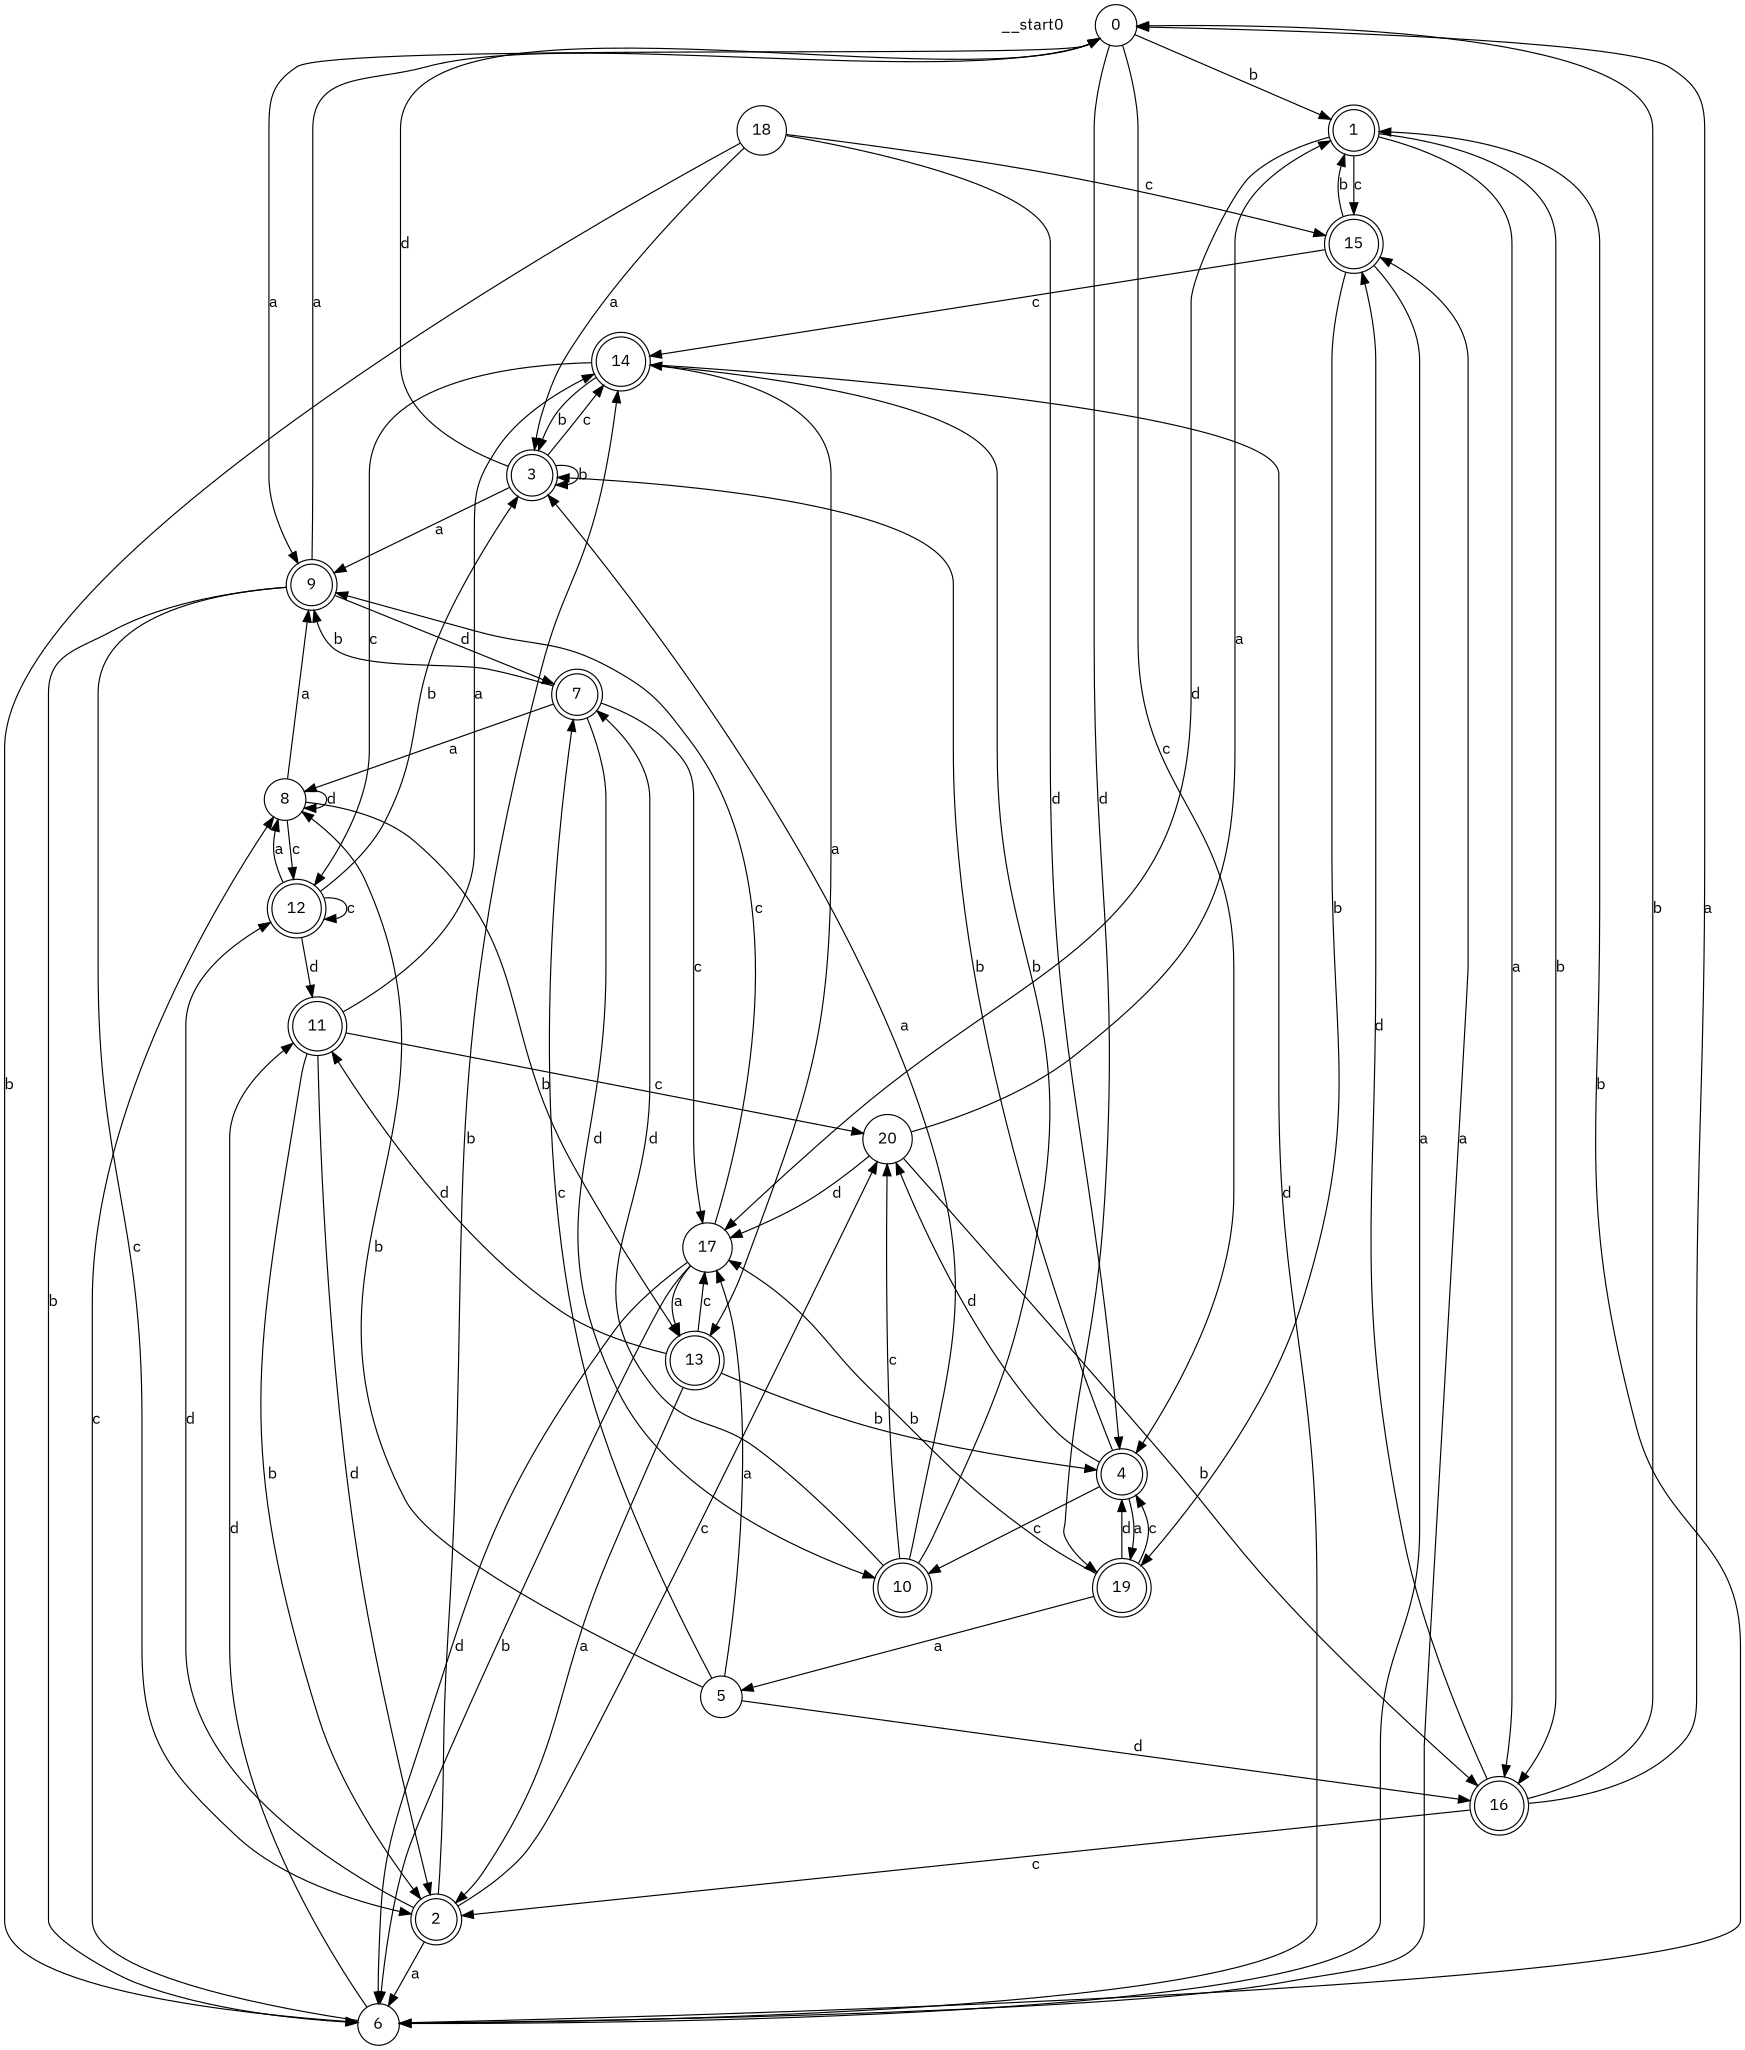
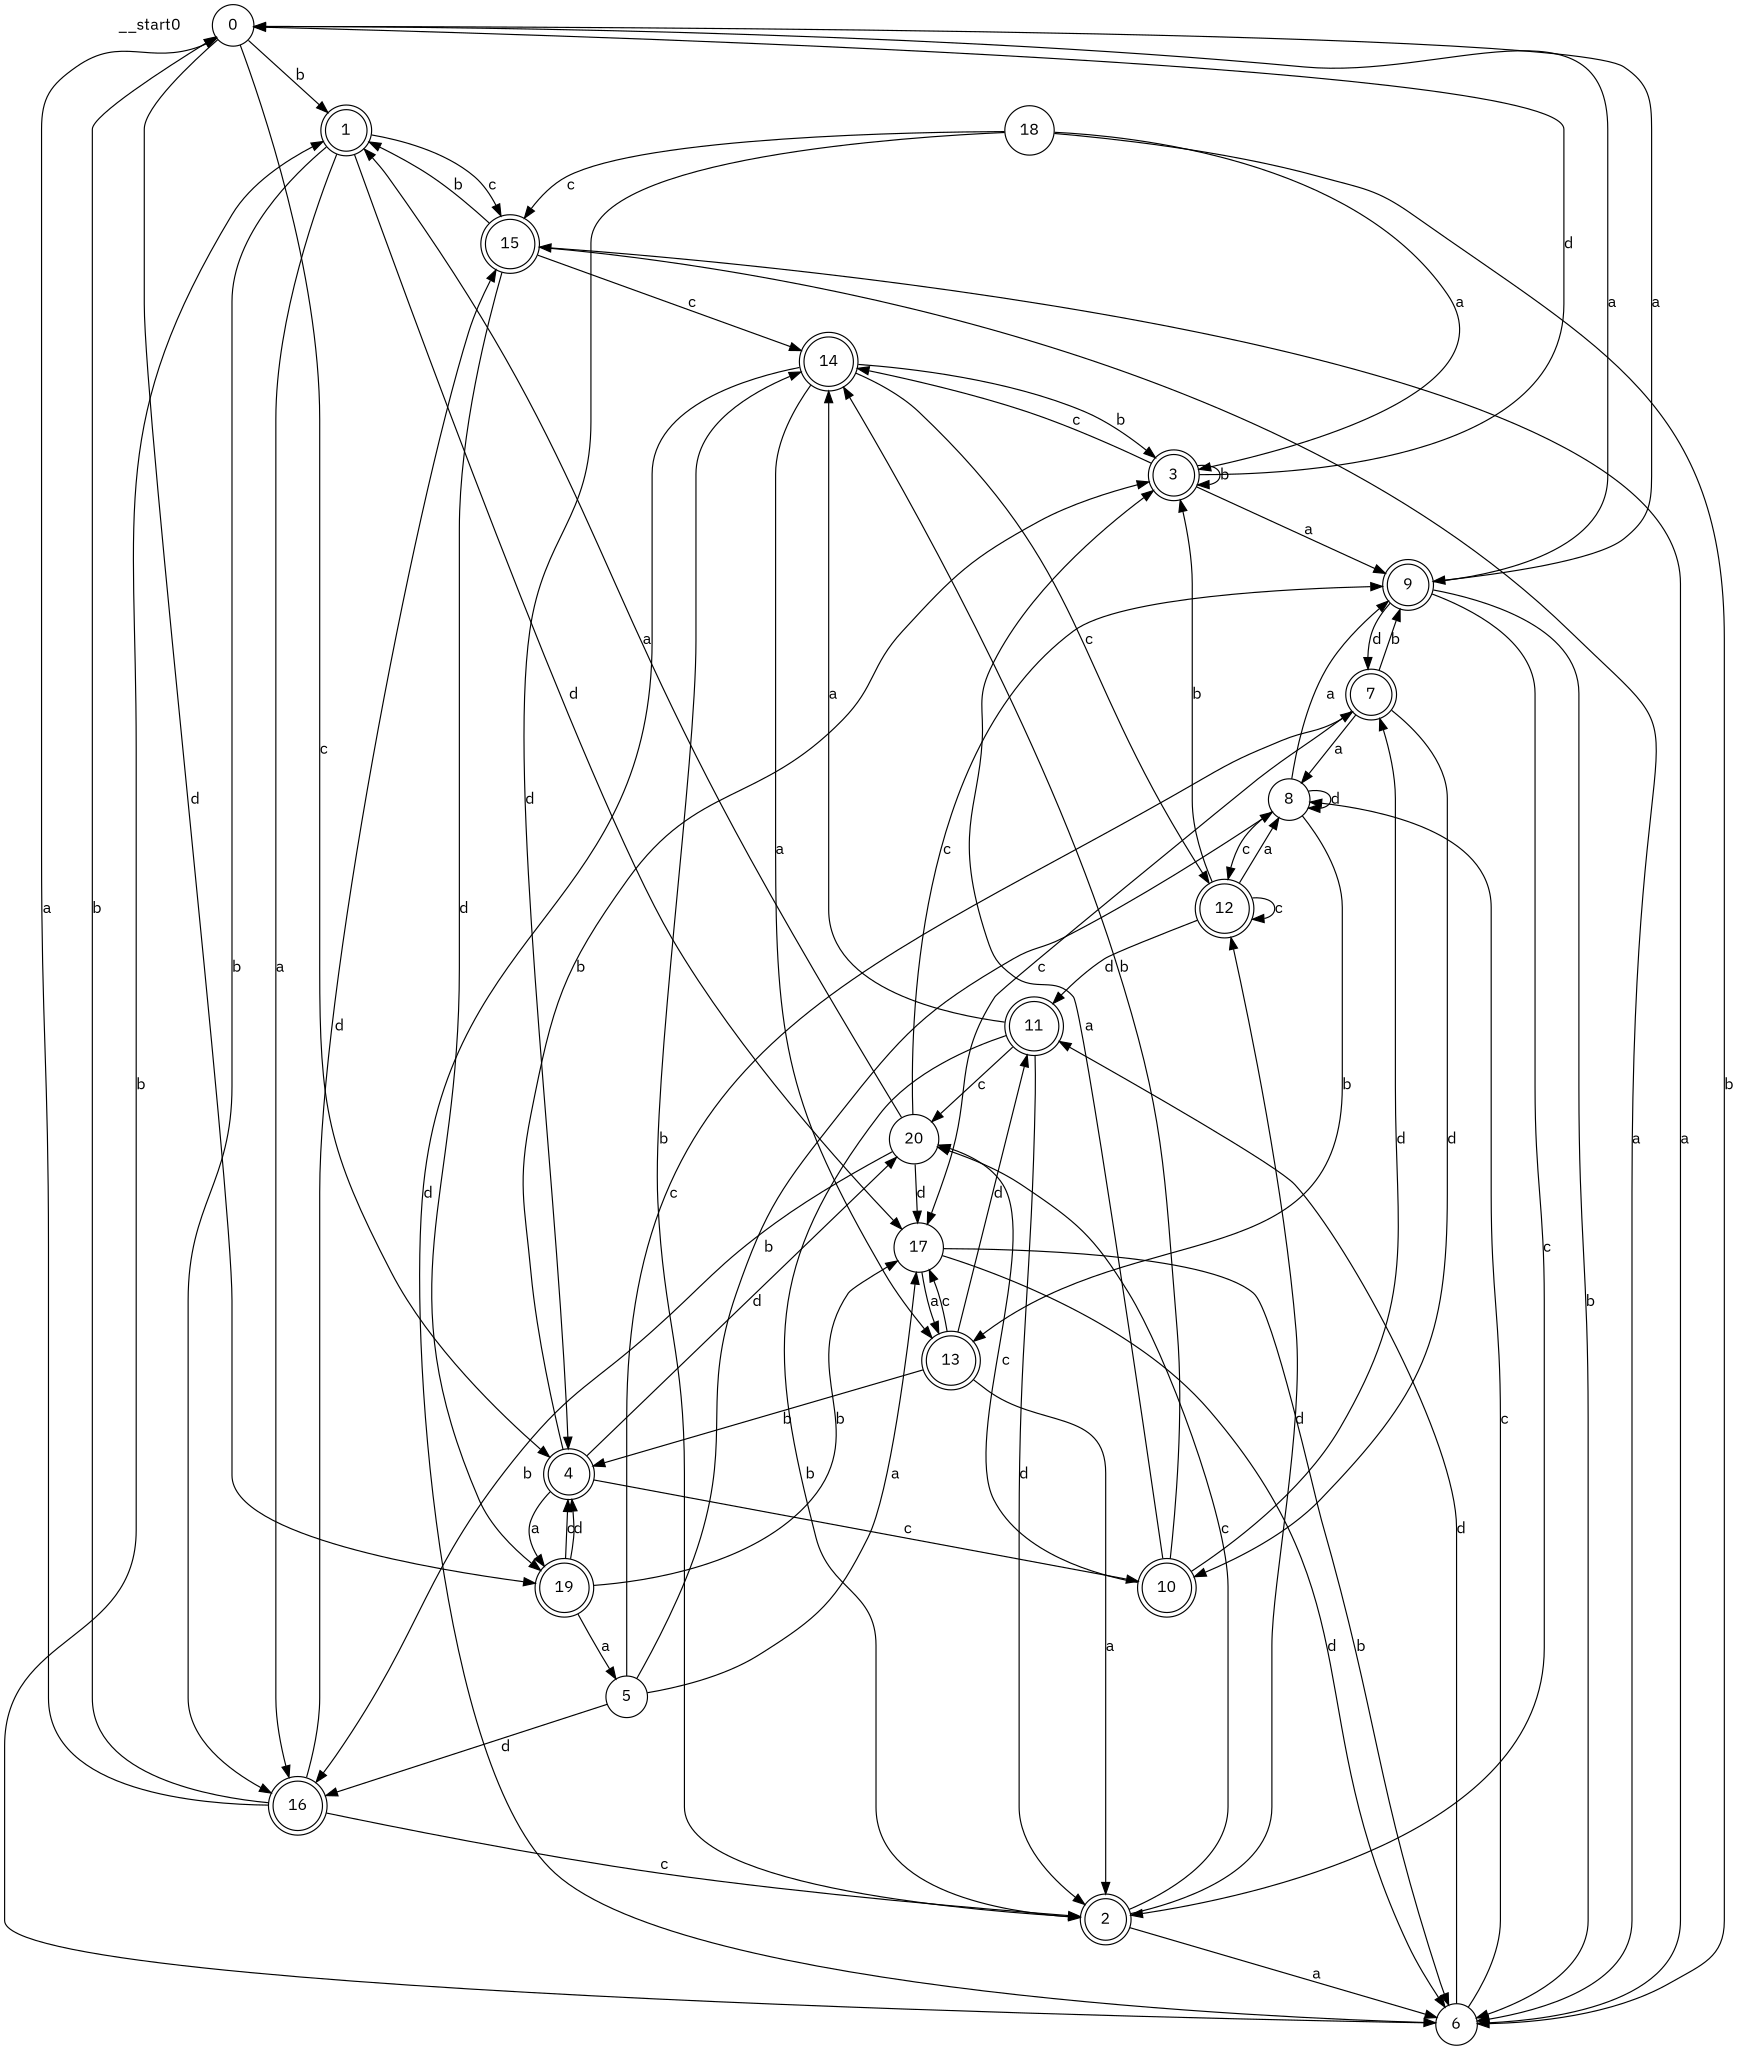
edge "17" -> "9": now "20" -> "9"
edge "15" -> "19": label "b" -> "d"
